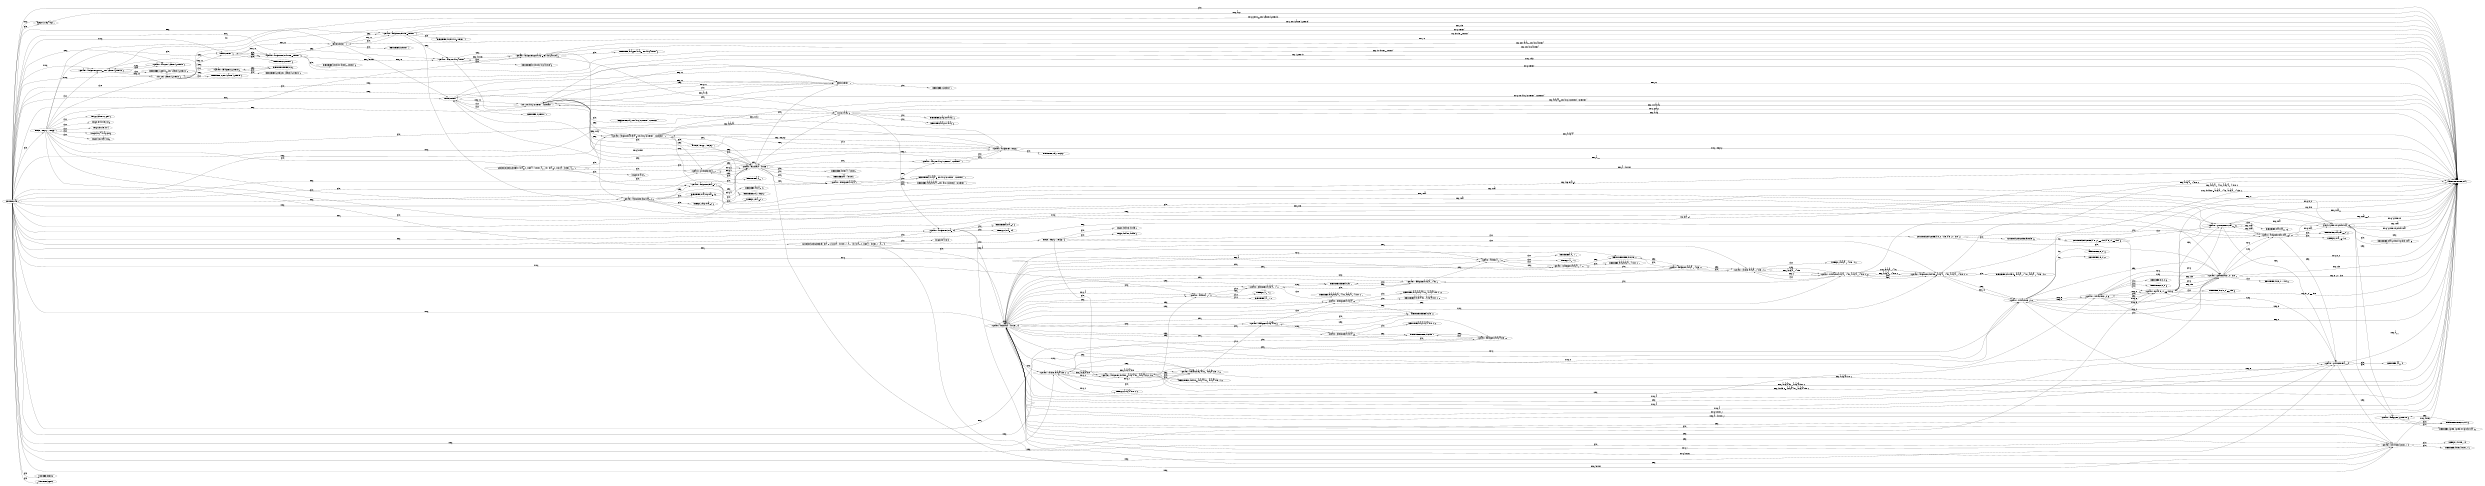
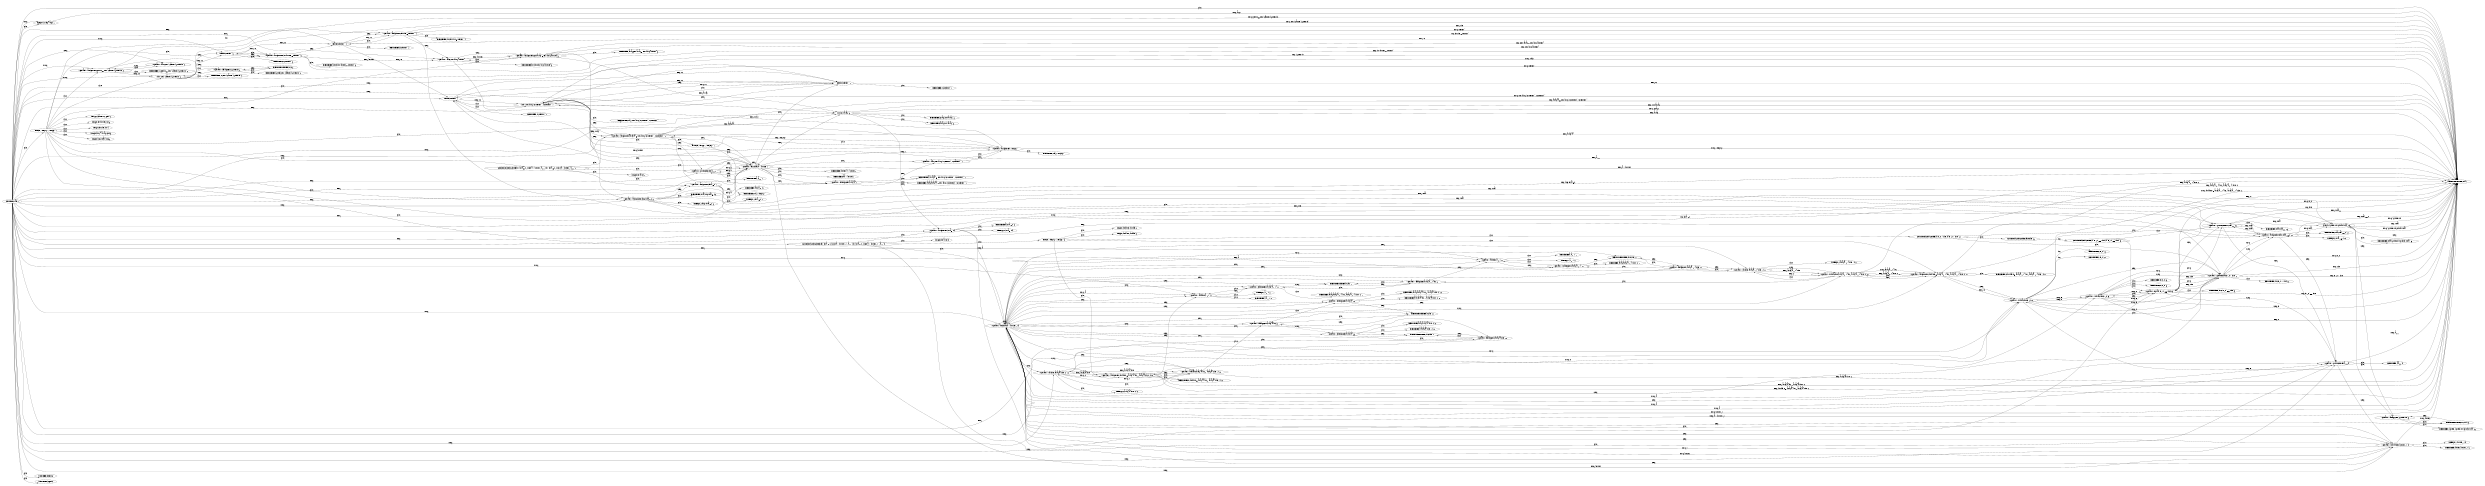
edge "(METHOD,main)" -> "(<operator>.lessThan,a < houses)": label "AST: " -> "DDG: "
node "(IDENTIFIER,a,array[a].size / 2)": added
edge "(<operator>.division,array[a].size / 2)" -> "(LITERAL,2,array[a].size / 2)": label "DDG: 2" -> "AST: "
